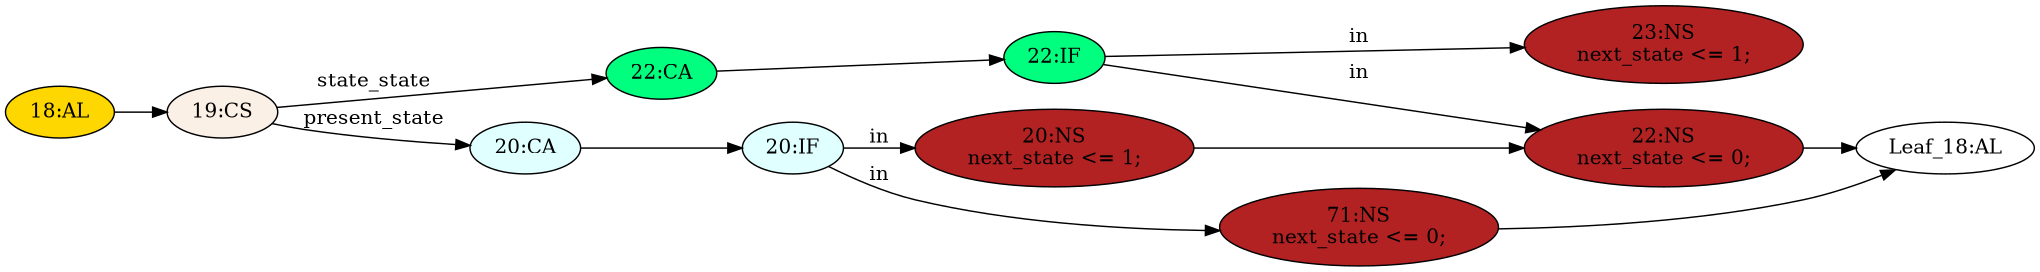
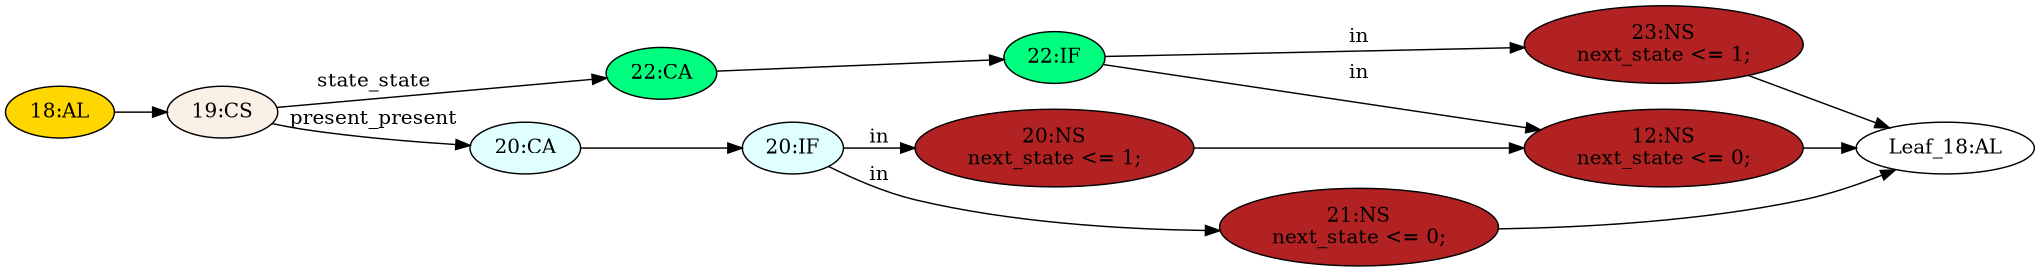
edge "23:NS next_state <= 1;" -> "Leaf_18:AL": added
edge "19:CS" -> "20:CA": label "present_state" -> "present_present"
node "22:NS next_state <= 0;": label "22:NS next_state <= 0;" -> "12:NS next_state <= 0;"
node "71:NS next_state <= 0;": label "71:NS next_state <= 0;" -> "21:NS next_state <= 0;"
